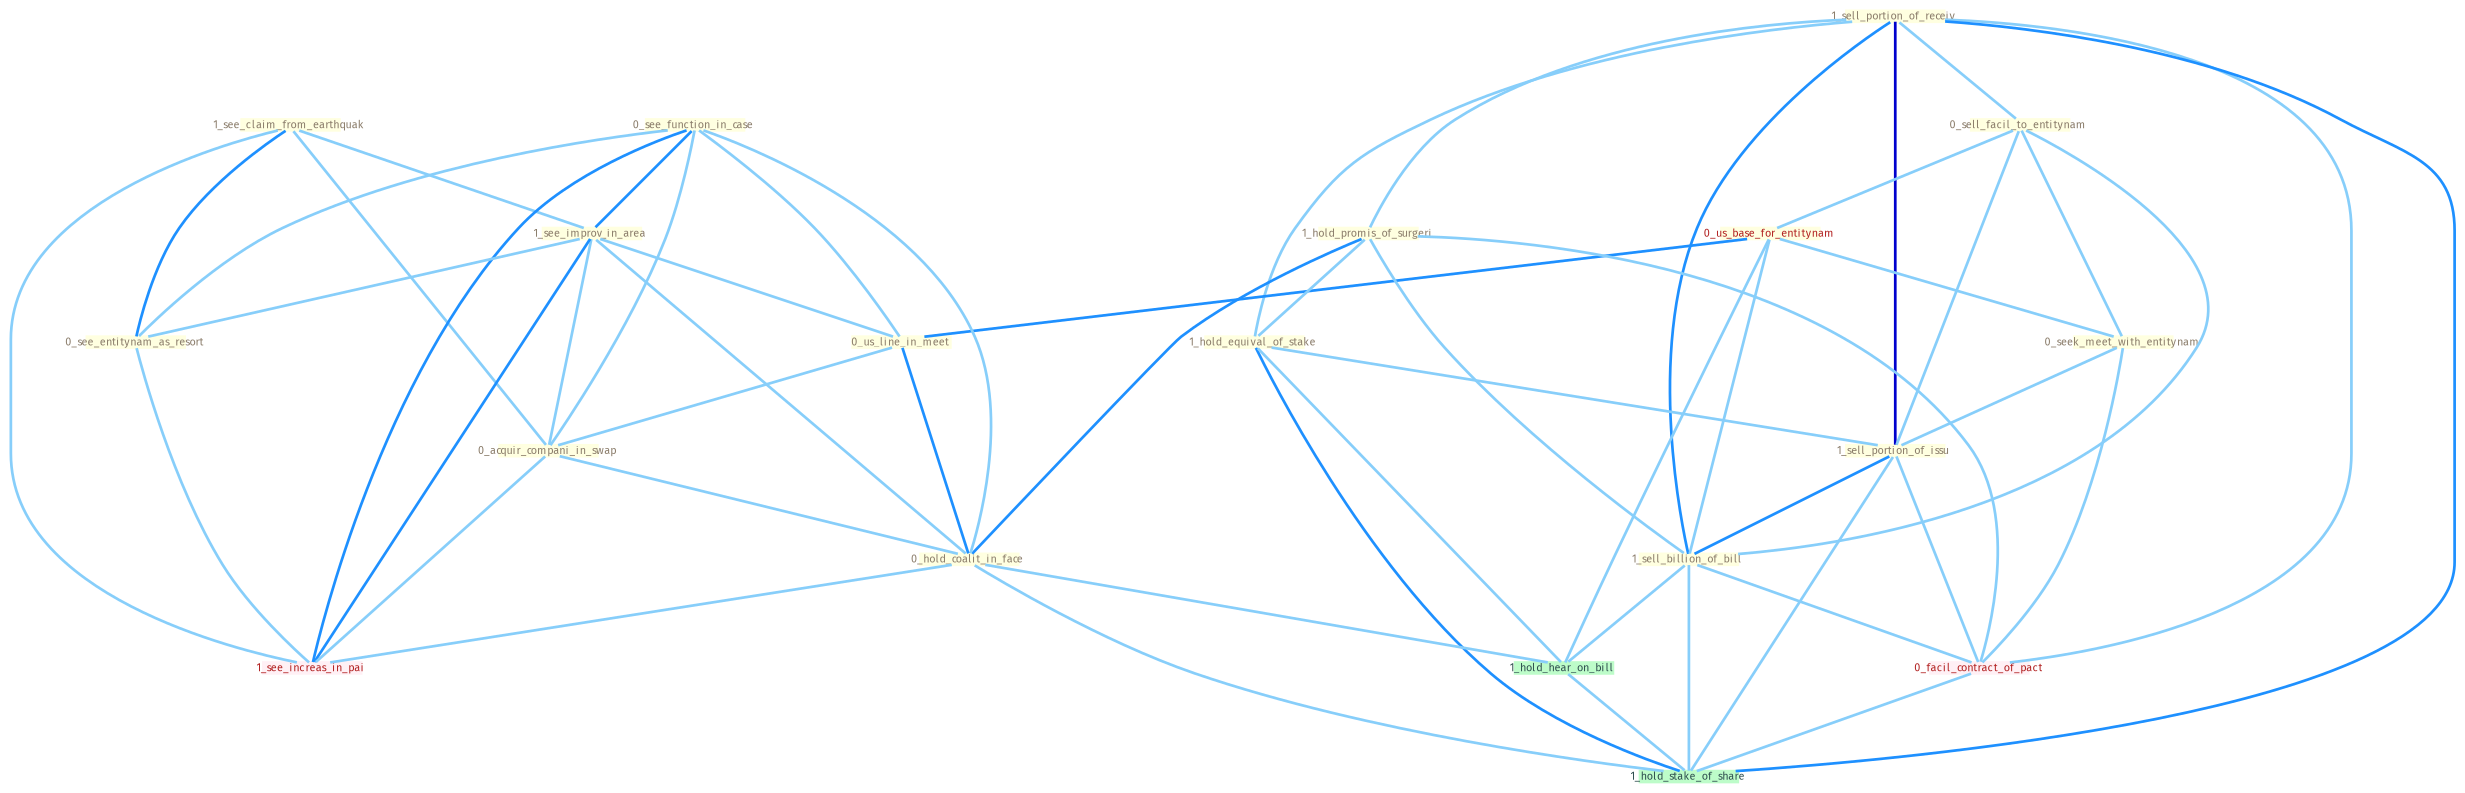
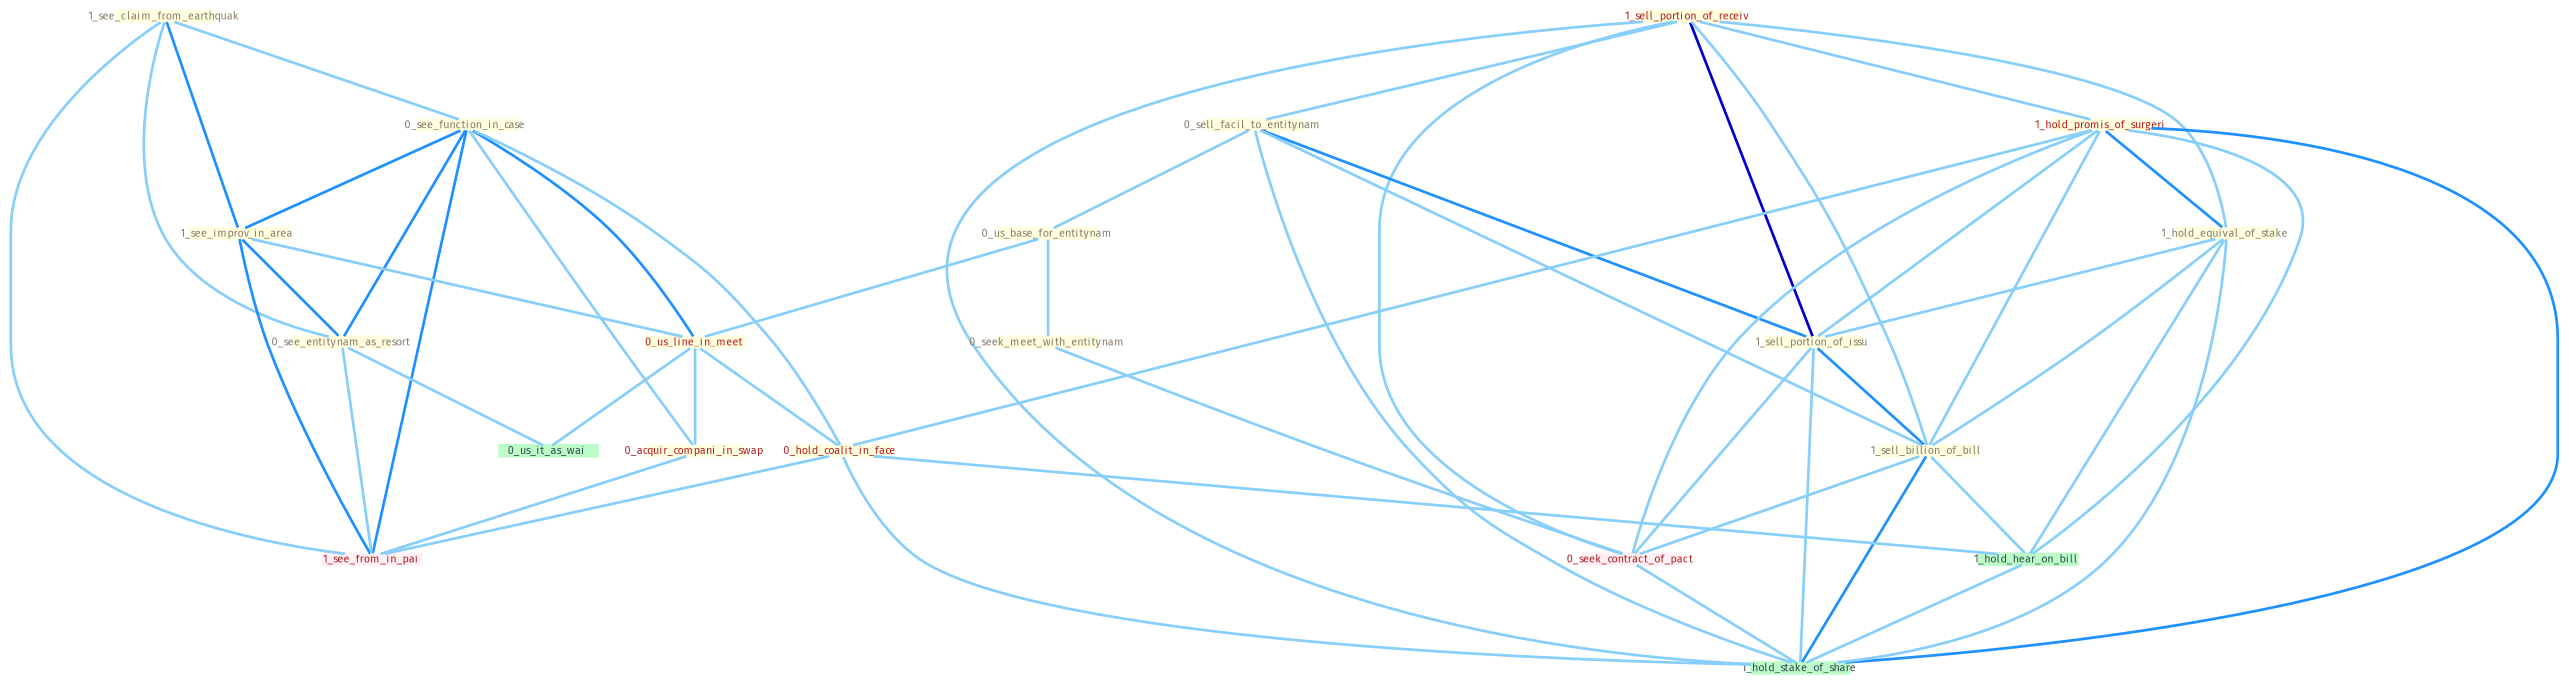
node "1_sell_portion_of_receiv": fontcolor #8b7d6b -> #b22222
edge "1_see_claim_from_earthquak" -- "1_see_improv_in_area": color #87cefa -> #1e90ff
edge "0_see_function_in_case" -- "0_see_entitynam_as_resort": color #87cefa -> #1e90ff
edge "1_see_claim_from_earthquak" -- "0_see_entitynam_as_resort": color #1e90ff -> #87cefa
edge "1_sell_portion_of_receiv" -- "1_sell_billion_of_bill": color #1e90ff -> #87cefa
edge "0_see_function_in_case" -- "0_us_line_in_meet": color #87cefa -> #1e90ff
edge "0_sell_facil_to_entitynam" -- "0_seek_meet_with_entitynam": now "0_sell_facil_to_entitynam" -- "1_hold_stake_of_share"
node "1_hold_promis_of_surgeri": fontcolor #8b7d6b -> #b22222
node "0_us_base_for_entitynam": fontcolor #b22222 -> #8b7d6b
edge "1_hold_promis_of_surgeri" -- "1_hold_equival_of_stake": color #87cefa -> #1e90ff
edge "0_sell_facil_to_entitynam" -- "1_sell_portion_of_issu": color #87cefa -> #1e90ff
edge "1_see_improv_in_area" -- "0_see_entitynam_as_resort": color #87cefa -> #1e90ff
edge "0_us_base_for_entitynam" -- "0_us_line_in_meet": color #1e90ff -> #87cefa
edge "1_see_claim_from_earthquak" -- "0_acquir_compani_in_swap": now "1_see_claim_from_earthquak" -- "0_see_function_in_case"
edge "1_see_improv_in_area" -- "0_acquir_compani_in_swap": removed
node "0_us_line_in_meet": fontcolor #8b7d6b -> #b22222
edge "1_hold_promis_of_surgeri" -- "0_hold_coalit_in_face": color #1e90ff -> #87cefa
edge "0_us_base_for_entitynam" -- "1_sell_billion_of_bill": now "1_hold_equival_of_stake" -- "1_sell_billion_of_bill"
edge "0_seek_meet_with_entitynam" -- "1_sell_portion_of_issu": now "1_hold_promis_of_surgeri" -- "1_sell_portion_of_issu"
edge "1_see_improv_in_area" -- "0_hold_coalit_in_face": removed
node "0_us_it_as_wai": added
node "0_acquir_compani_in_swap": fontcolor #8b7d6b -> #b22222
edge "0_us_line_in_meet" -- "0_hold_coalit_in_face": color #1e90ff -> #87cefa
edge "0_us_base_for_entitynam" -- "1_hold_hear_on_bill": now "1_hold_promis_of_surgeri" -- "1_hold_hear_on_bill"
edge "1_sell_portion_of_receiv" -- "1_hold_stake_of_share": color #1e90ff -> #87cefa
edge "0_acquir_compani_in_swap" -- "0_hold_coalit_in_face": removed
edge "1_hold_promis_of_surgeri" -- "1_hold_stake_of_share": added
node "0_hold_coalit_in_face": fontcolor #8b7d6b -> #b22222
edge "1_hold_equival_of_stake" -- "1_hold_stake_of_share": color #1e90ff -> #87cefa
node "1_see_increas_in_pai": label "1_see_increas_in_pai" -> "1_see_from_in_pai"
edge "1_sell_billion_of_bill" -- "1_hold_stake_of_share": color #87cefa -> #1e90ff
node "0_facil_contract_of_pact": label "0_facil_contract_of_pact" -> "0_seek_contract_of_pact"
